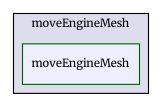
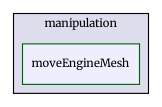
cluster "moveEngineMesh": label "moveEngineMesh" -> "manipulation"
